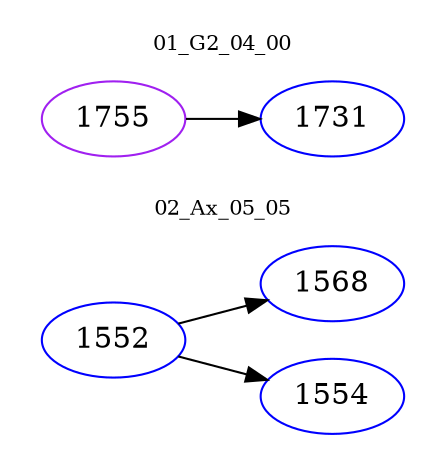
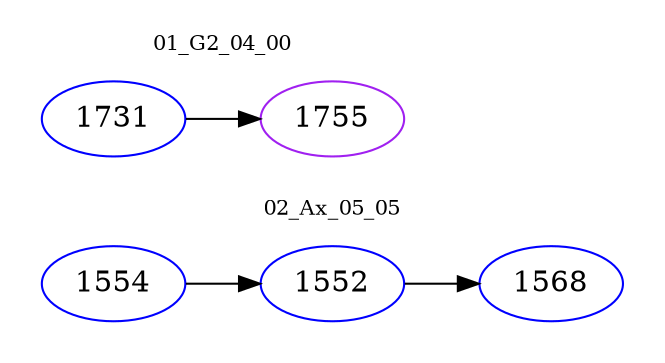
edge "1755" -> "1731": reversed
edge "1552" -> "1554": reversed
